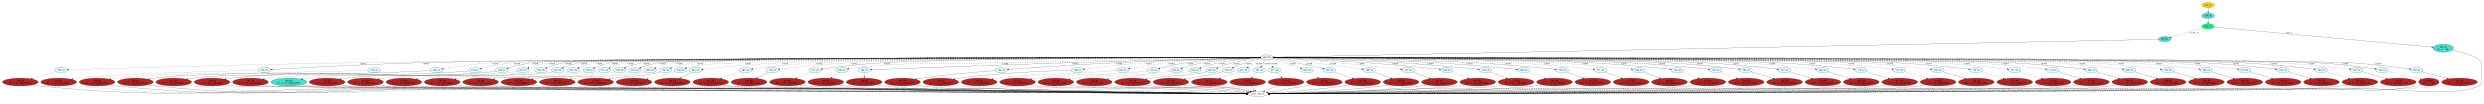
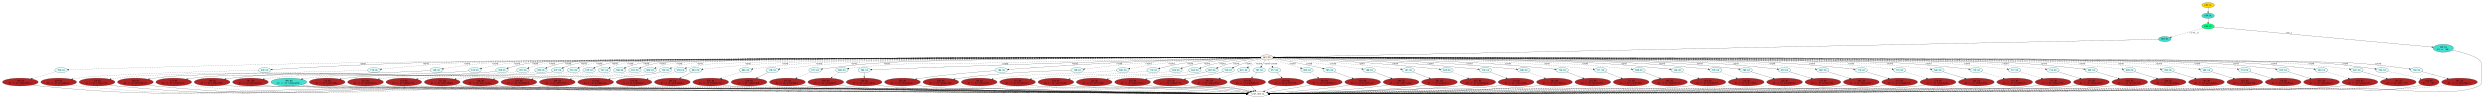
edge "661:CS" -> "710:CA": added, label "round"
